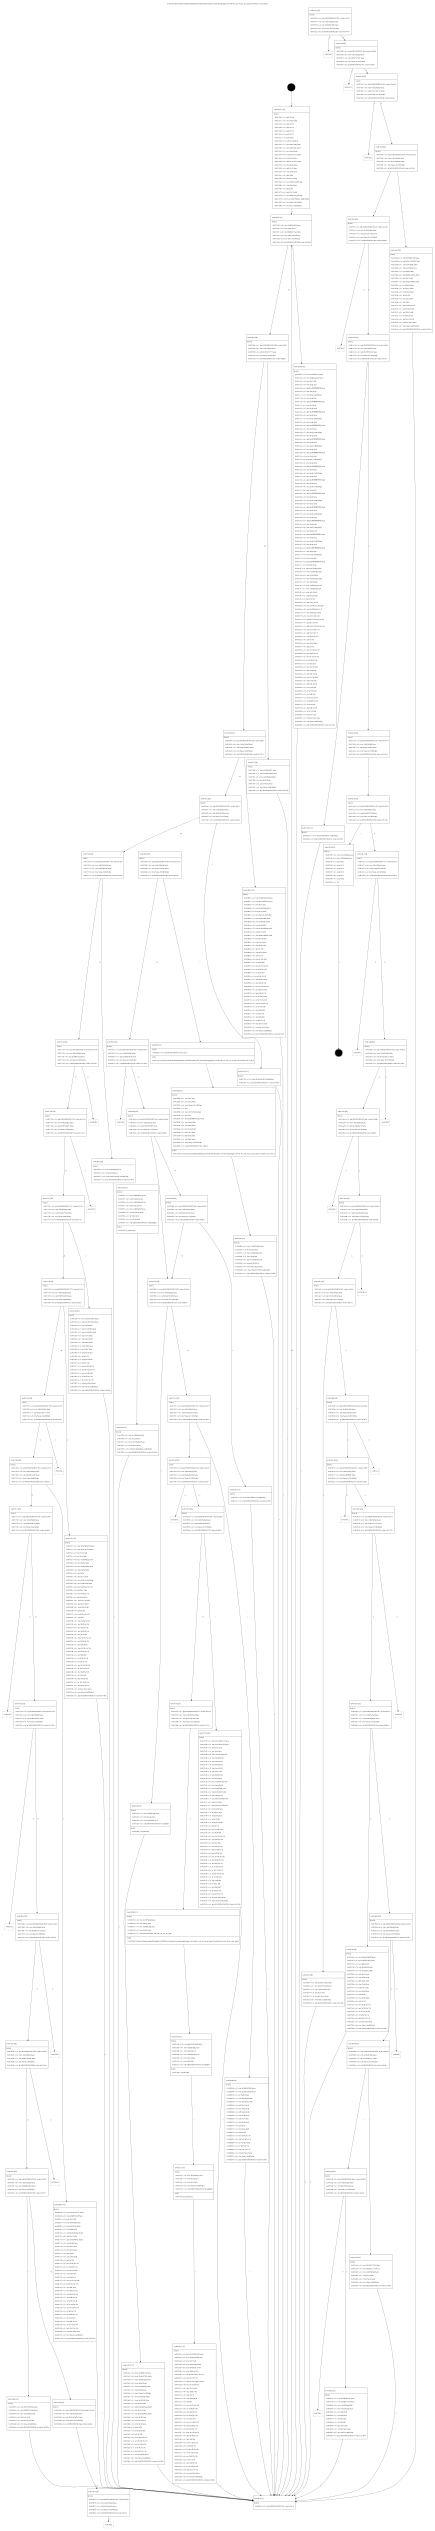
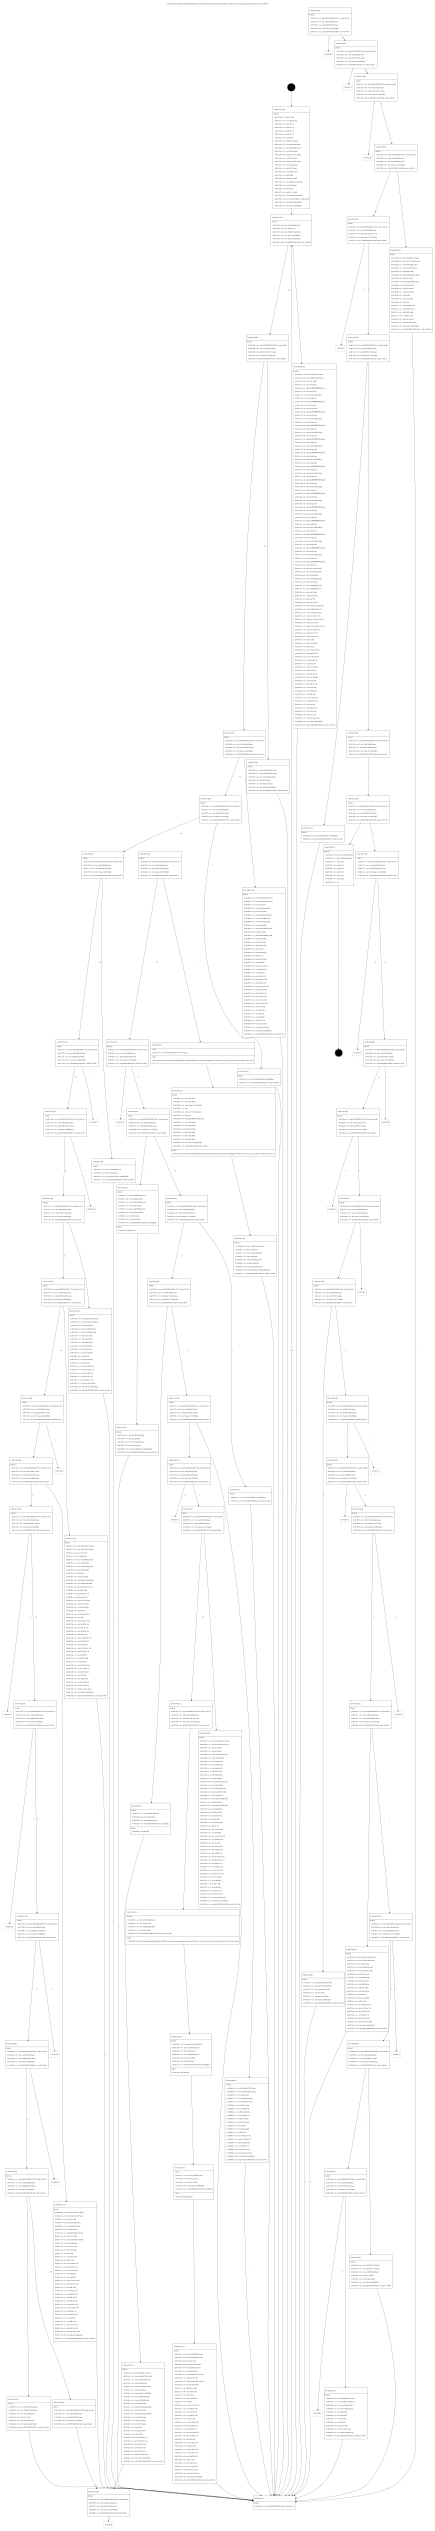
edge "0x4018c8 [28]" -> "0x401900 [28]": now "0x4018c8 [28]" -> "0x401f20 [42]"
edge "0x401e42 [117]" -> "0x402b1e [5]": now "0x401e42 [117]" -> "0x401874 [28]"
